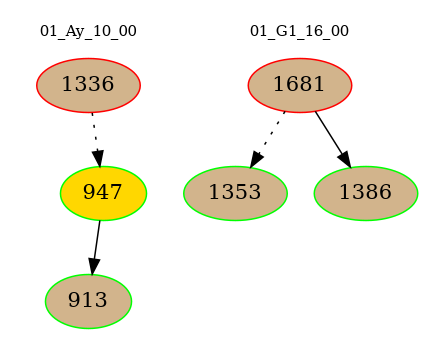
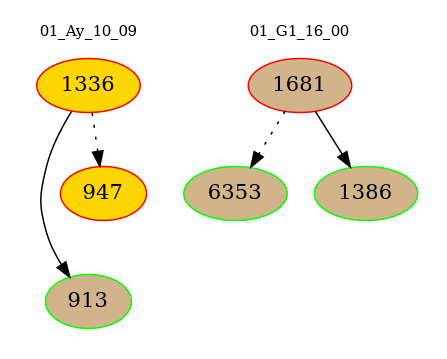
cluster "01_Ay_10_00": label "01_Ay_10_00" -> "01_Ay_10_09"
node "1336": fillcolor tan -> gold
node "947": color green -> red
node "1353": label "1353" -> "6353"
edge "947" -> "913": now "1336" -> "913"
